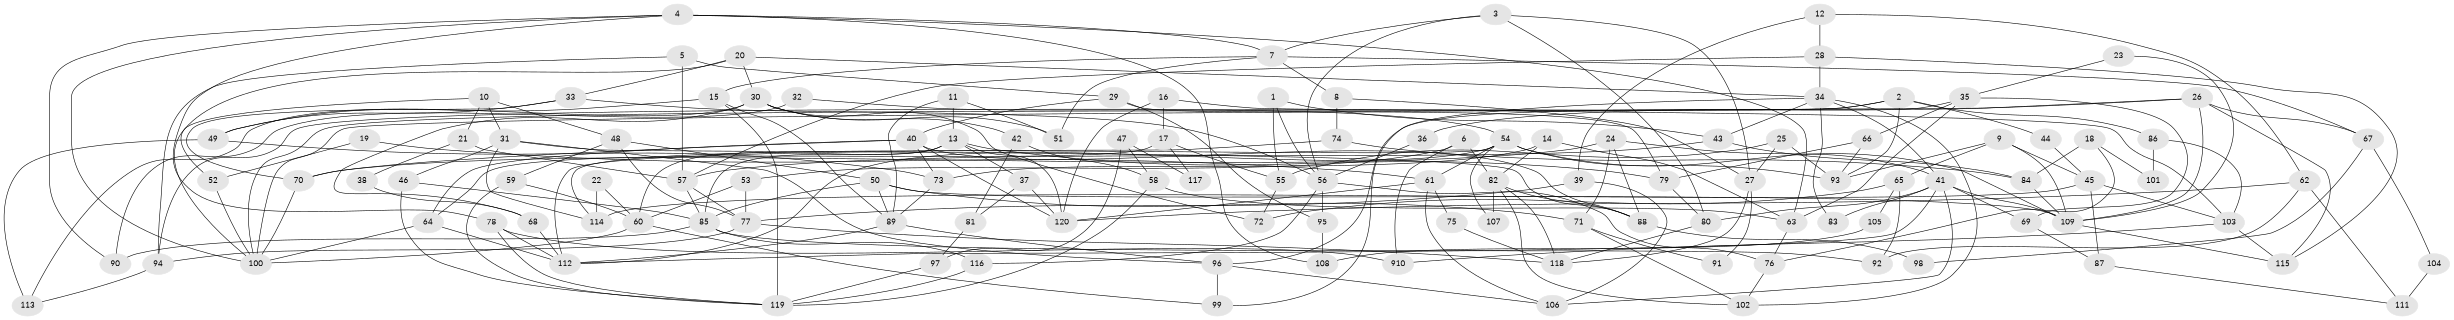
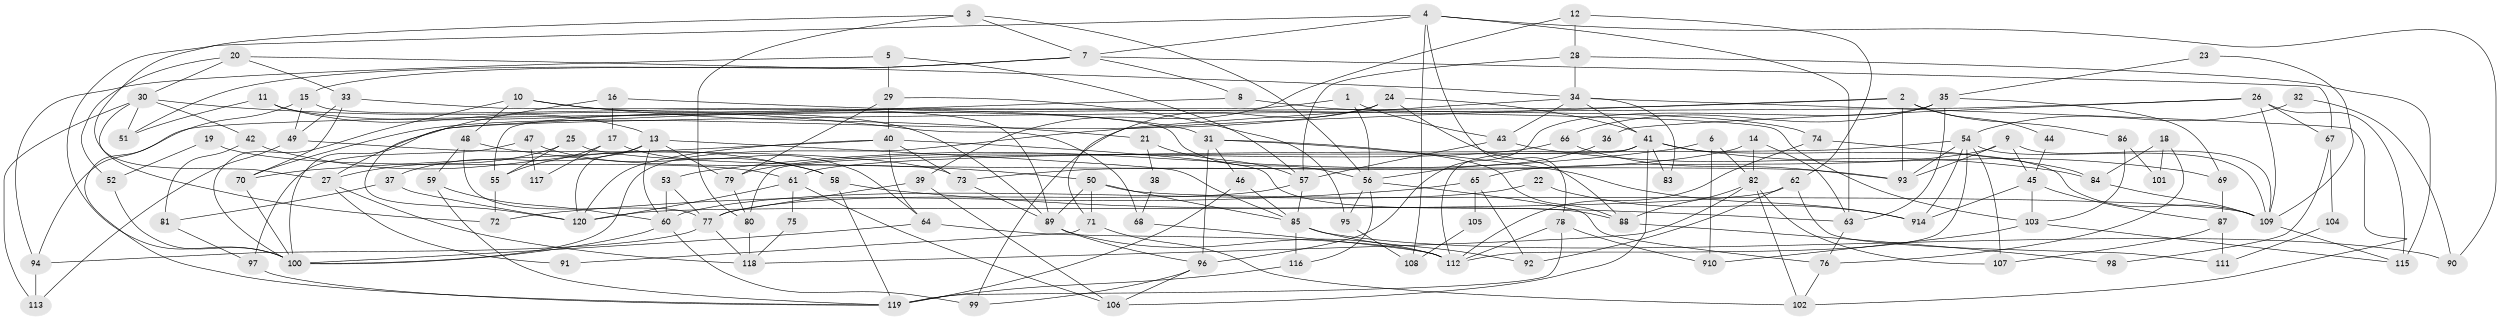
node "114": label "114" -> "914"
edge "87" -- "107": added
